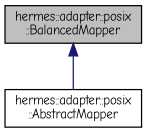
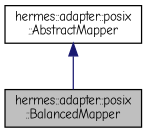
edge "hermes::adapter::posix ::AbstractMapper" -> "hermes::adapter::posix ::BalancedMapper": reversed
